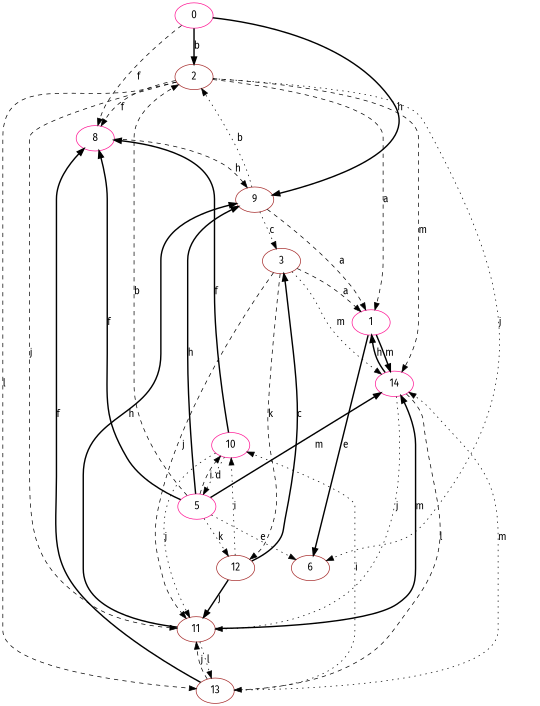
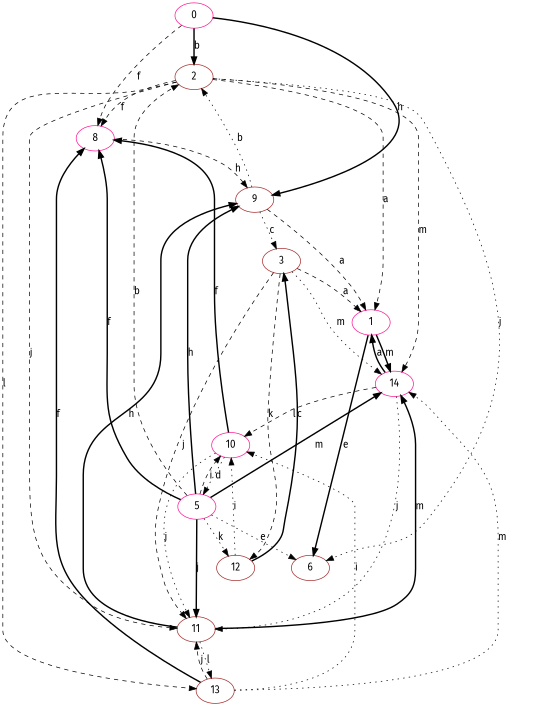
edge "14" -> "1": label "h" -> "a"
edge "14" -> "13": now "14" -> "10"
edge "12" -> "11": now "5" -> "11"
